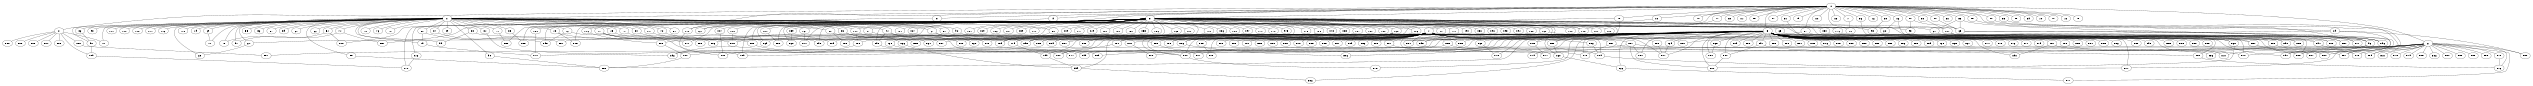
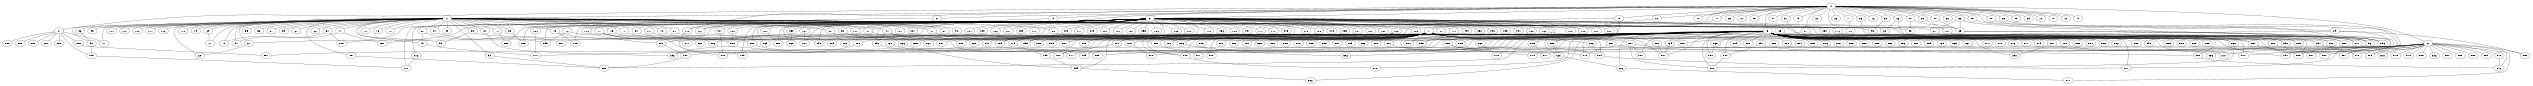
edge "50" -- "168": added
edge "205" -- "189": now "205" -- "249"
